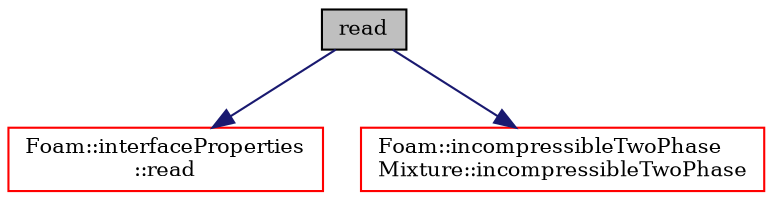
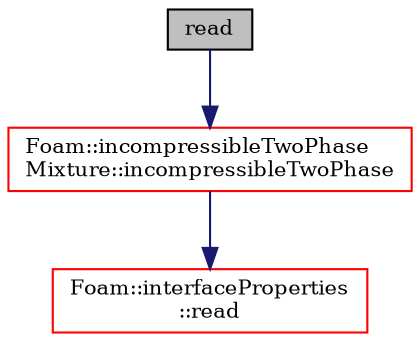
edge "read" -> "Foam::interfaceProperties ::read": now "Foam::incompressibleTwoPhase Mixture::incompressibleTwoPhase" -> "Foam::interfaceProperties ::read"
